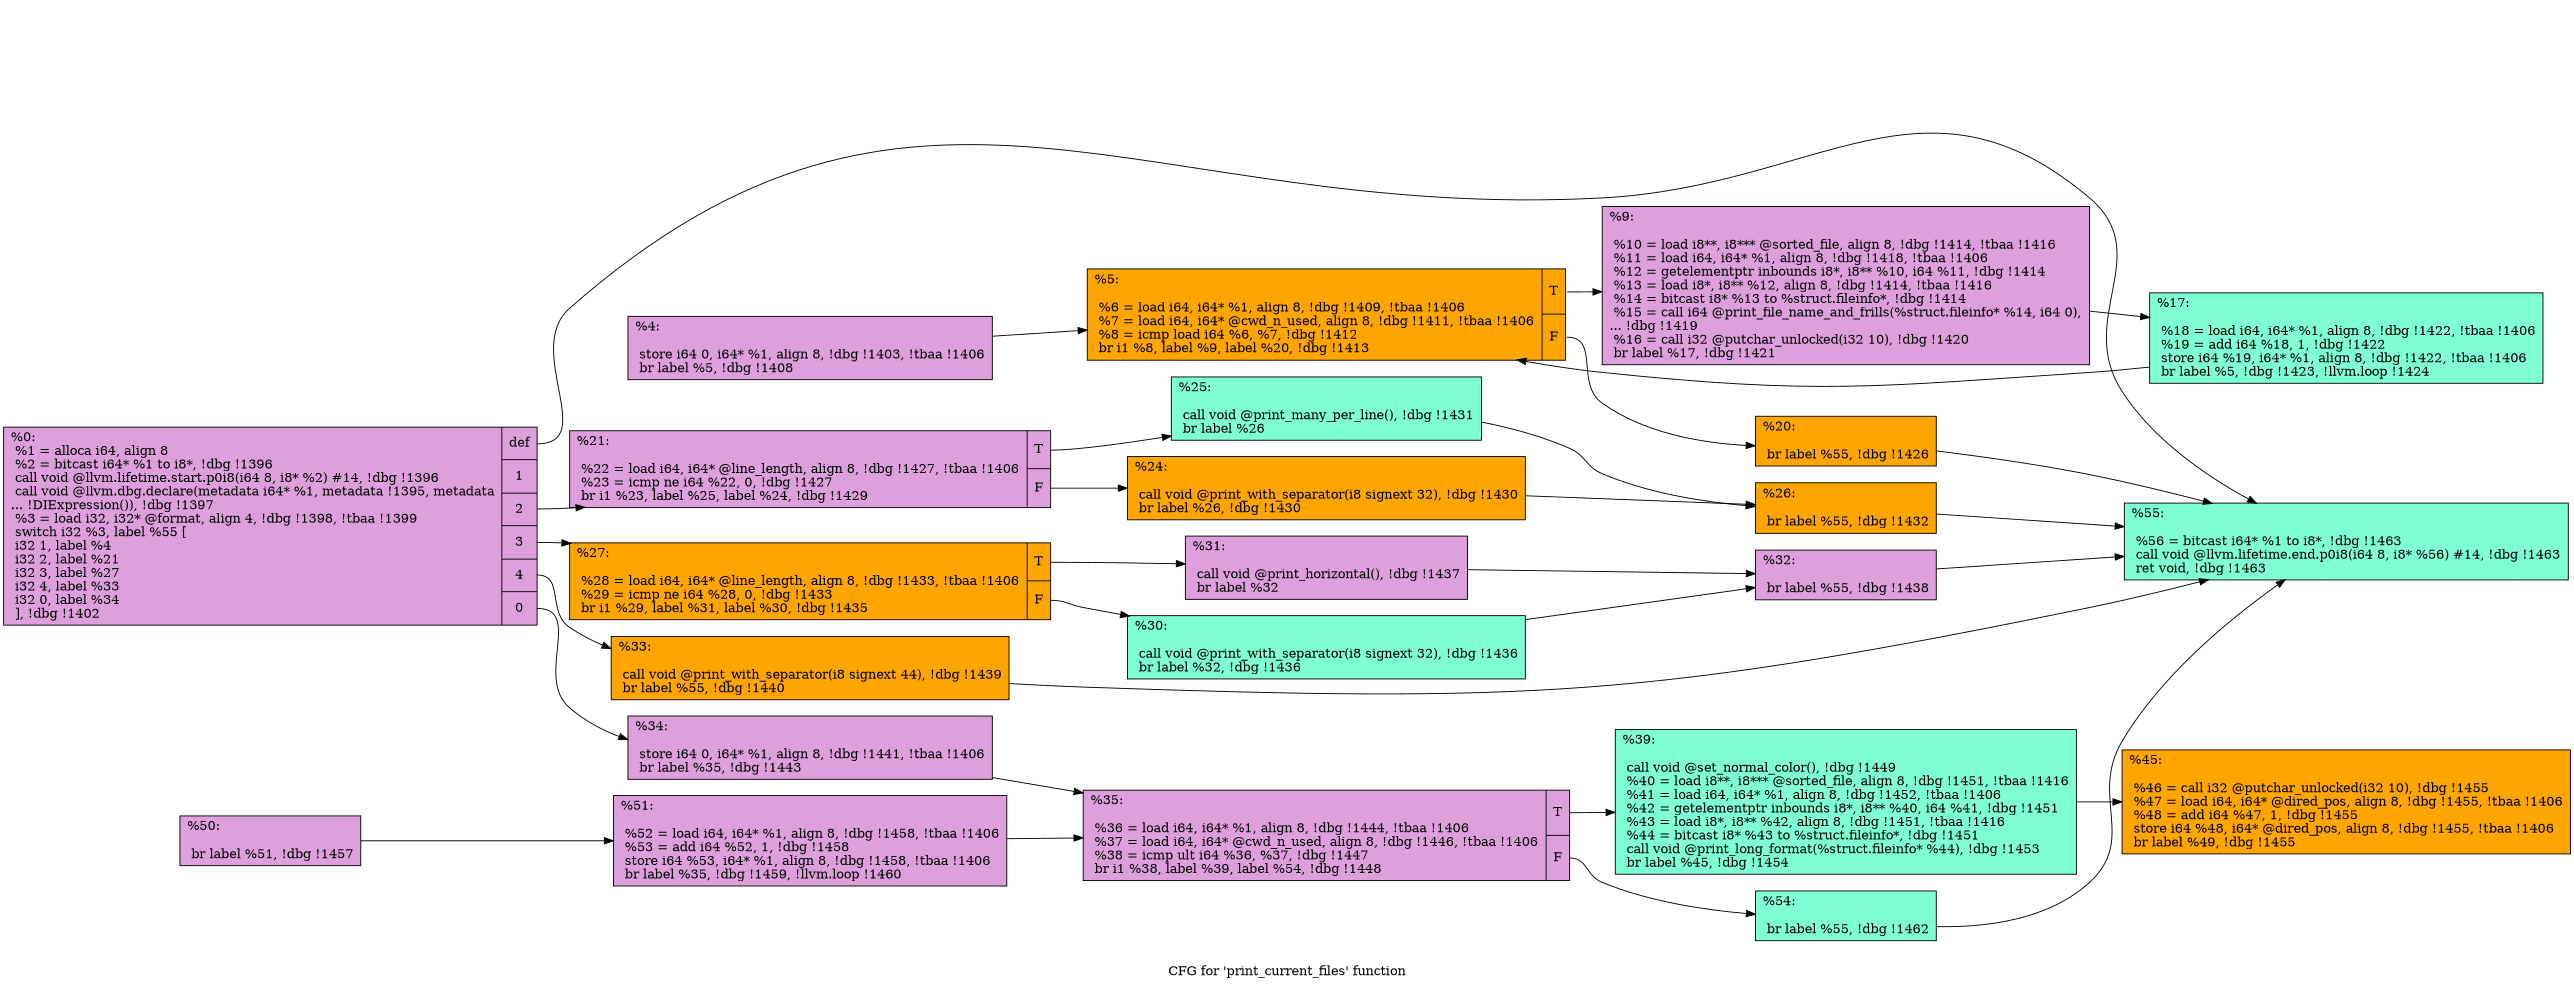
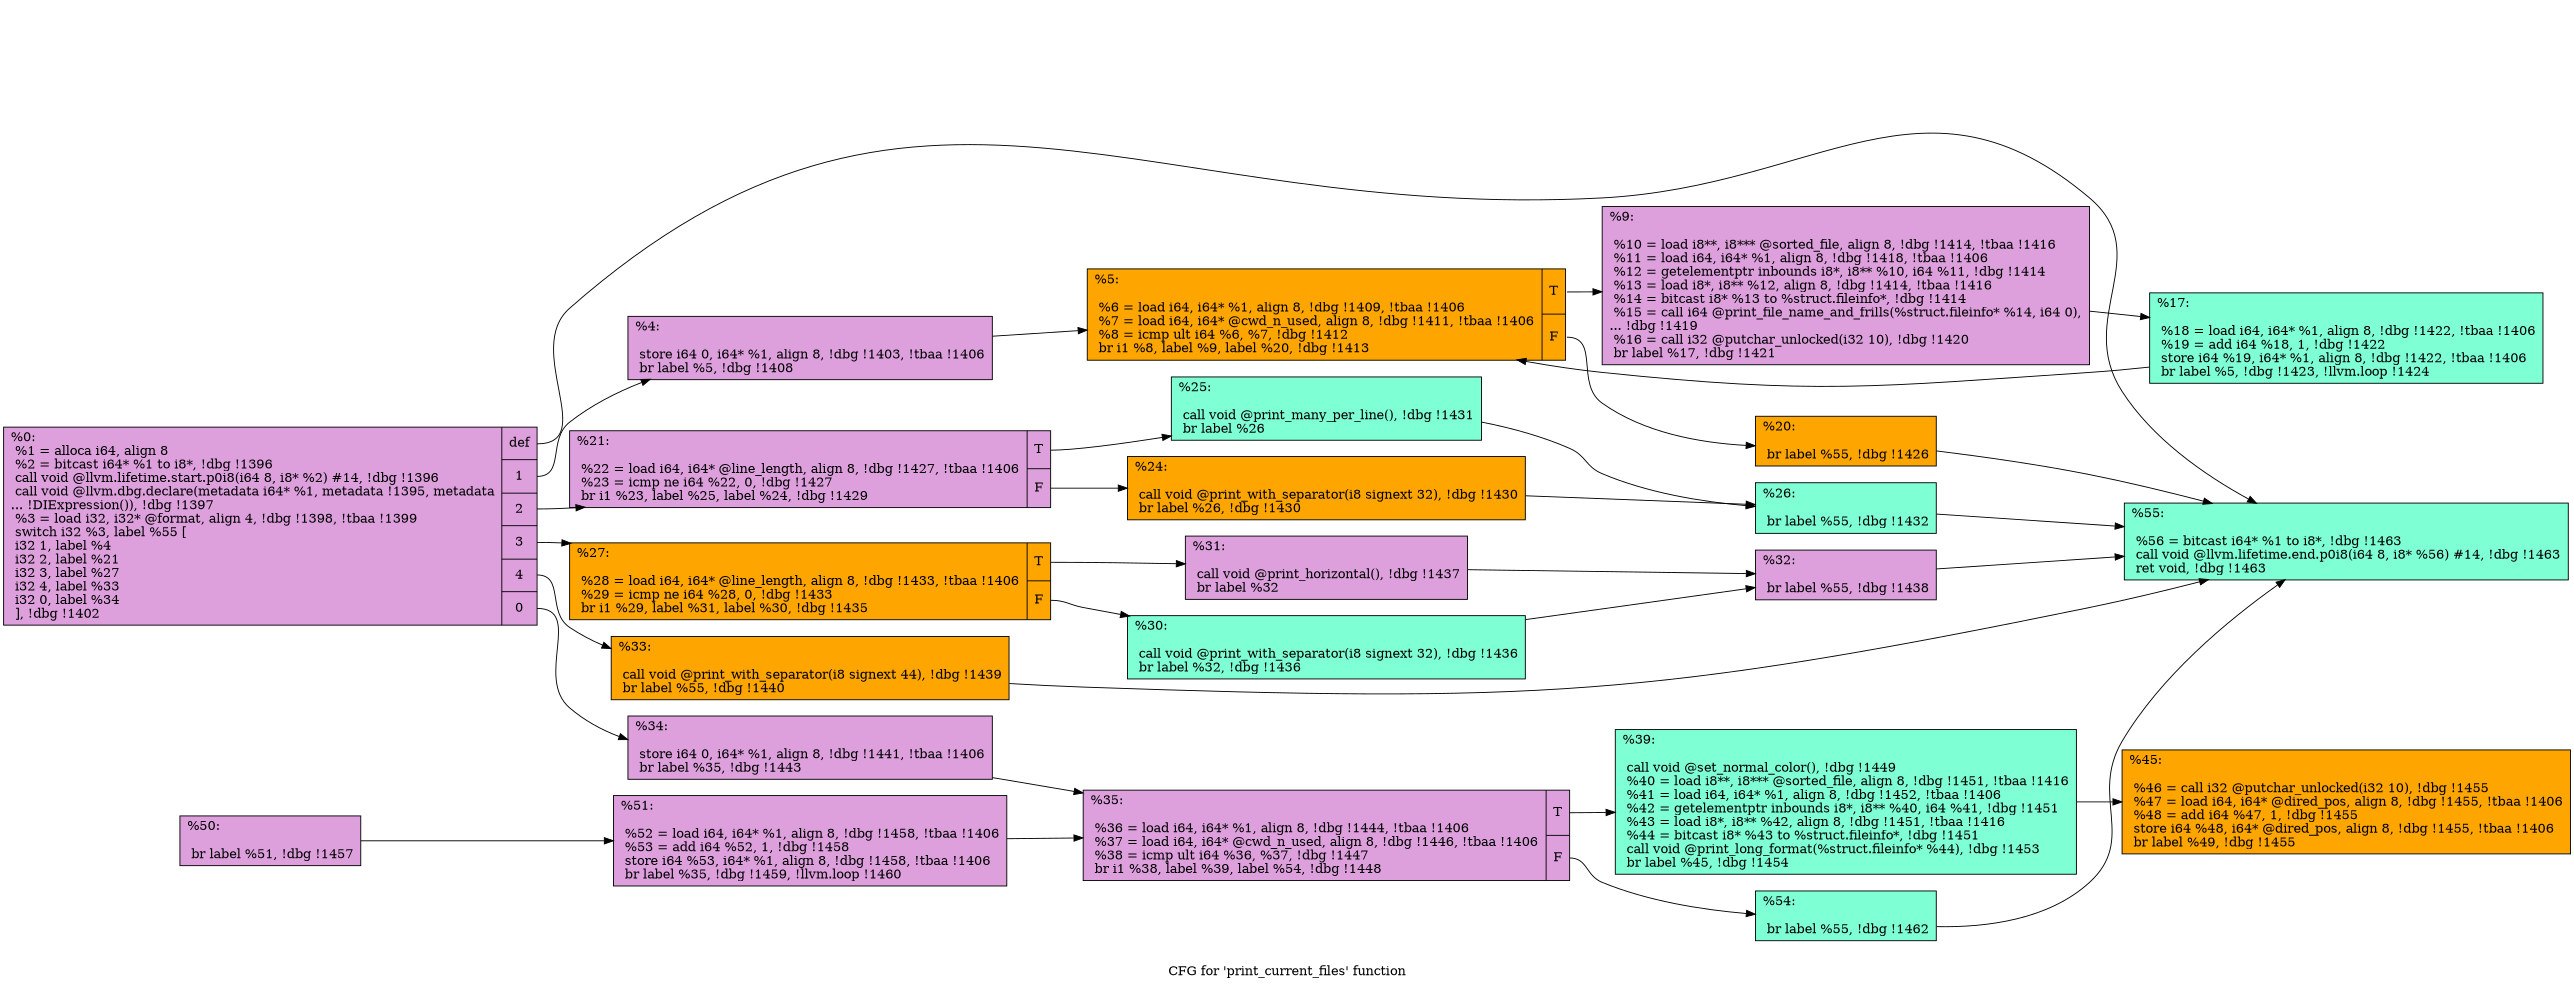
node "%5:": text "%8 = icmp load i64 %6, %7, !dbg !1412" -> "%8 = icmp ult i64 %6, %7, !dbg !1412"
edge "%0:" -> "%4:": added
node "%26:": fillcolor orange -> aquamarine
